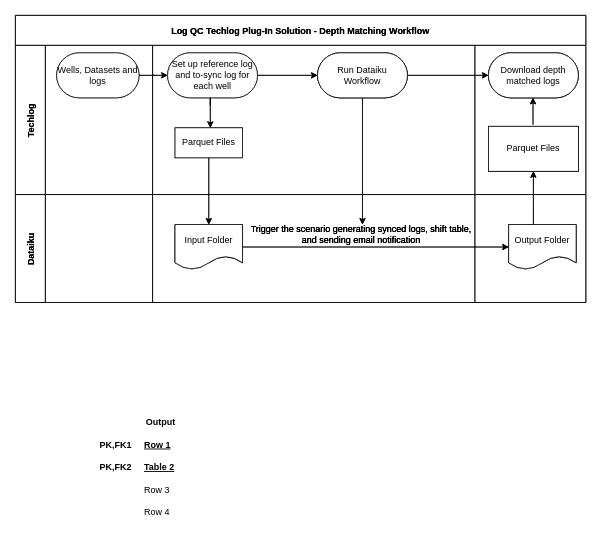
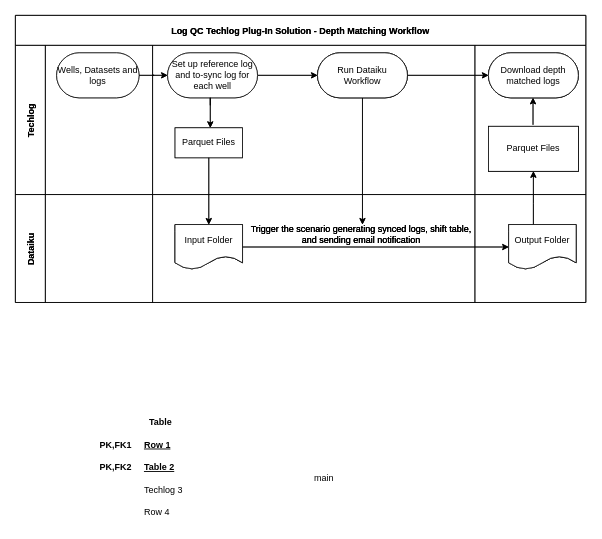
node "Output": label "Output" -> "Table"
node "main": added
node "Row 3": label "Row 3" -> "Techlog 3"
